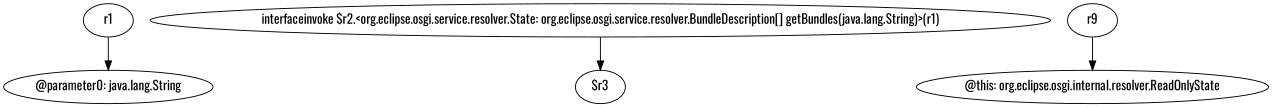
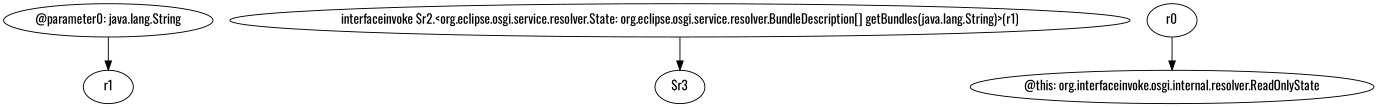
node "r9": label "r9" -> "r0"
edge "r1" -> "@parameter0: java.lang.String": reversed
node "@this: org.eclipse.osgi.internal.resolver.ReadOnlyState": label "@this: org.eclipse.osgi.internal.resolver.ReadOnlyState" -> "@this: org.interfaceinvoke.osgi.internal.resolver.ReadOnlyState"
